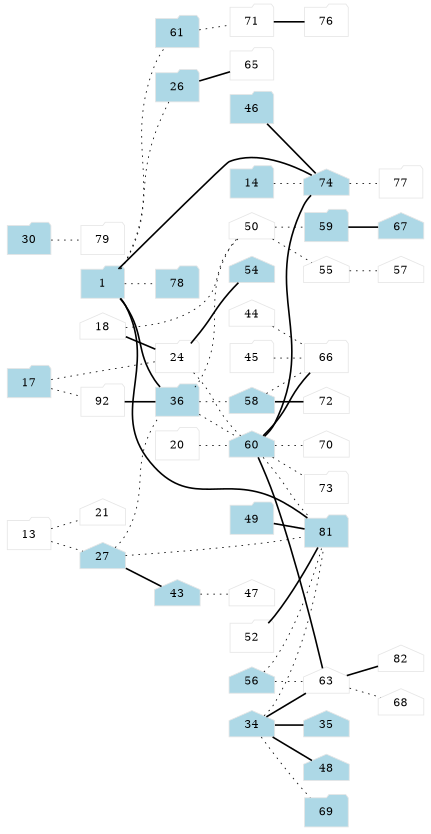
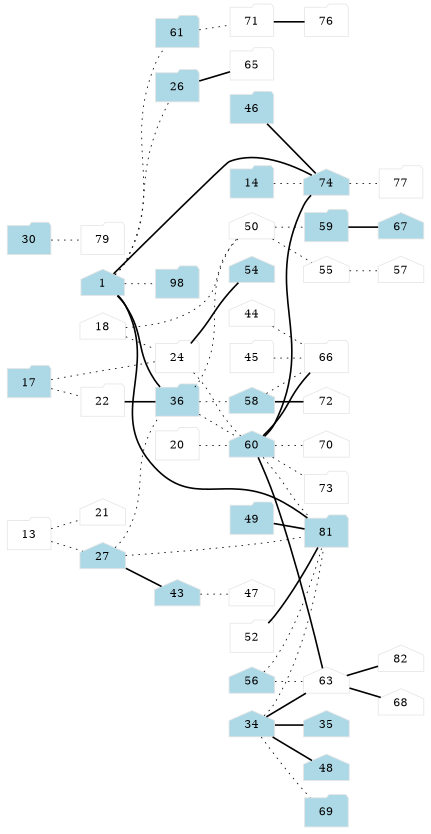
node "1": shape folder -> house
node "78": label "78" -> "98"
edge "18" -- "24": style bold -> dotted
node "92": label "92" -> "22"
edge "63" -- "68": style dotted -> bold
